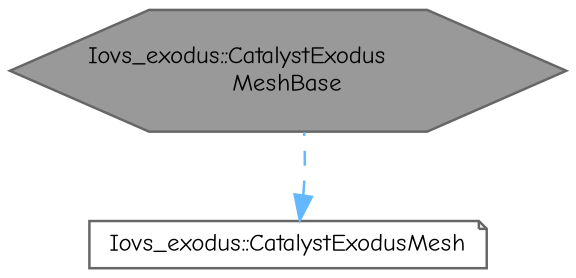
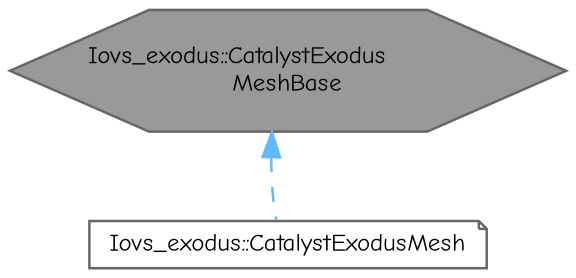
edge "Iovs_exodus::CatalystExodus MeshBase" -> "Iovs_exodus::CatalystExodusMesh": reversed
